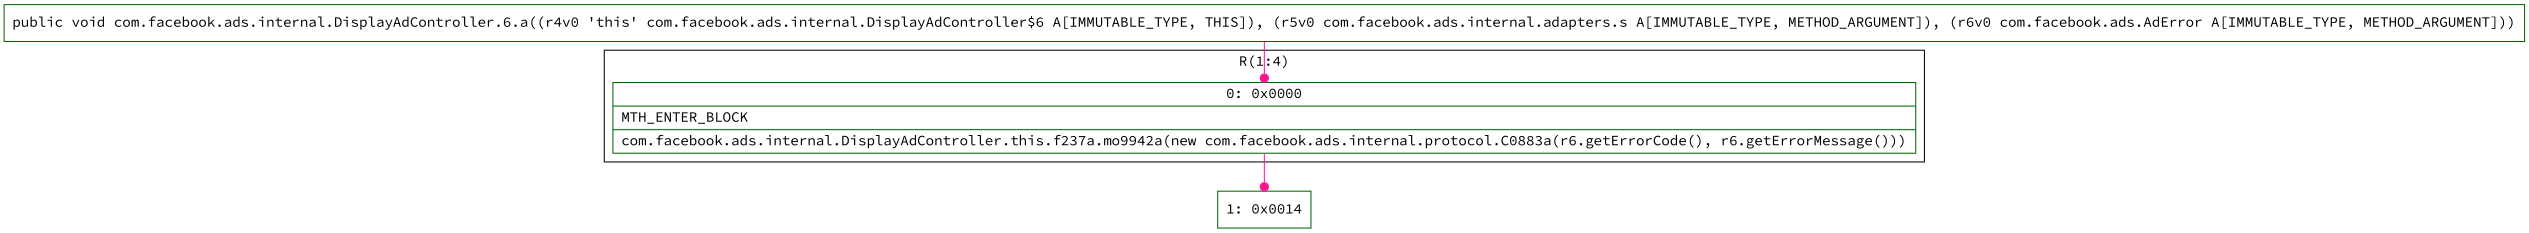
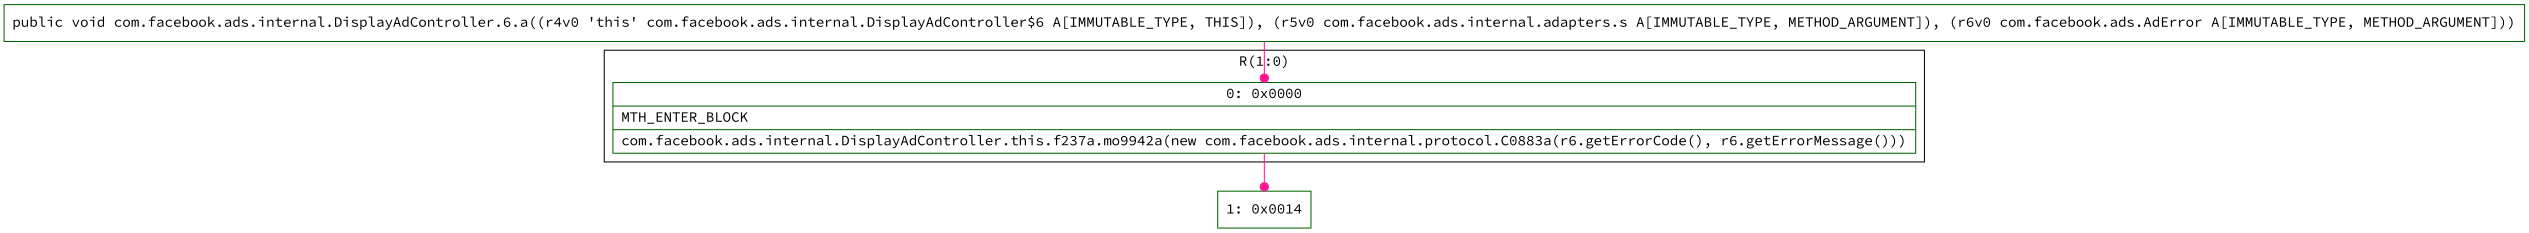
cluster "R(1:4)": label "R(1:4)" -> "R(1:0)"
